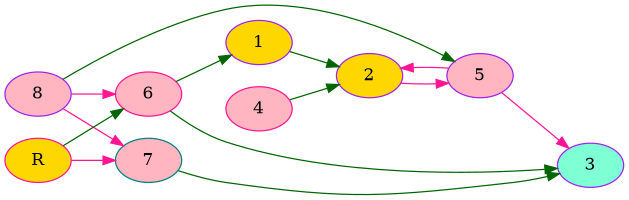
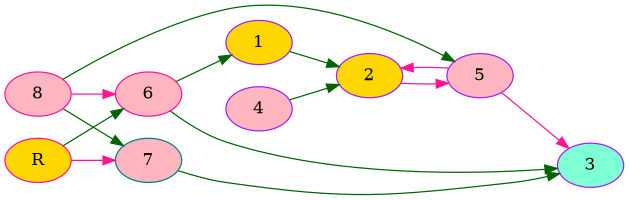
node "8": color purple -> deeppink
node "4": color deeppink -> purple
edge "8" -> "7": color deeppink -> darkgreen
